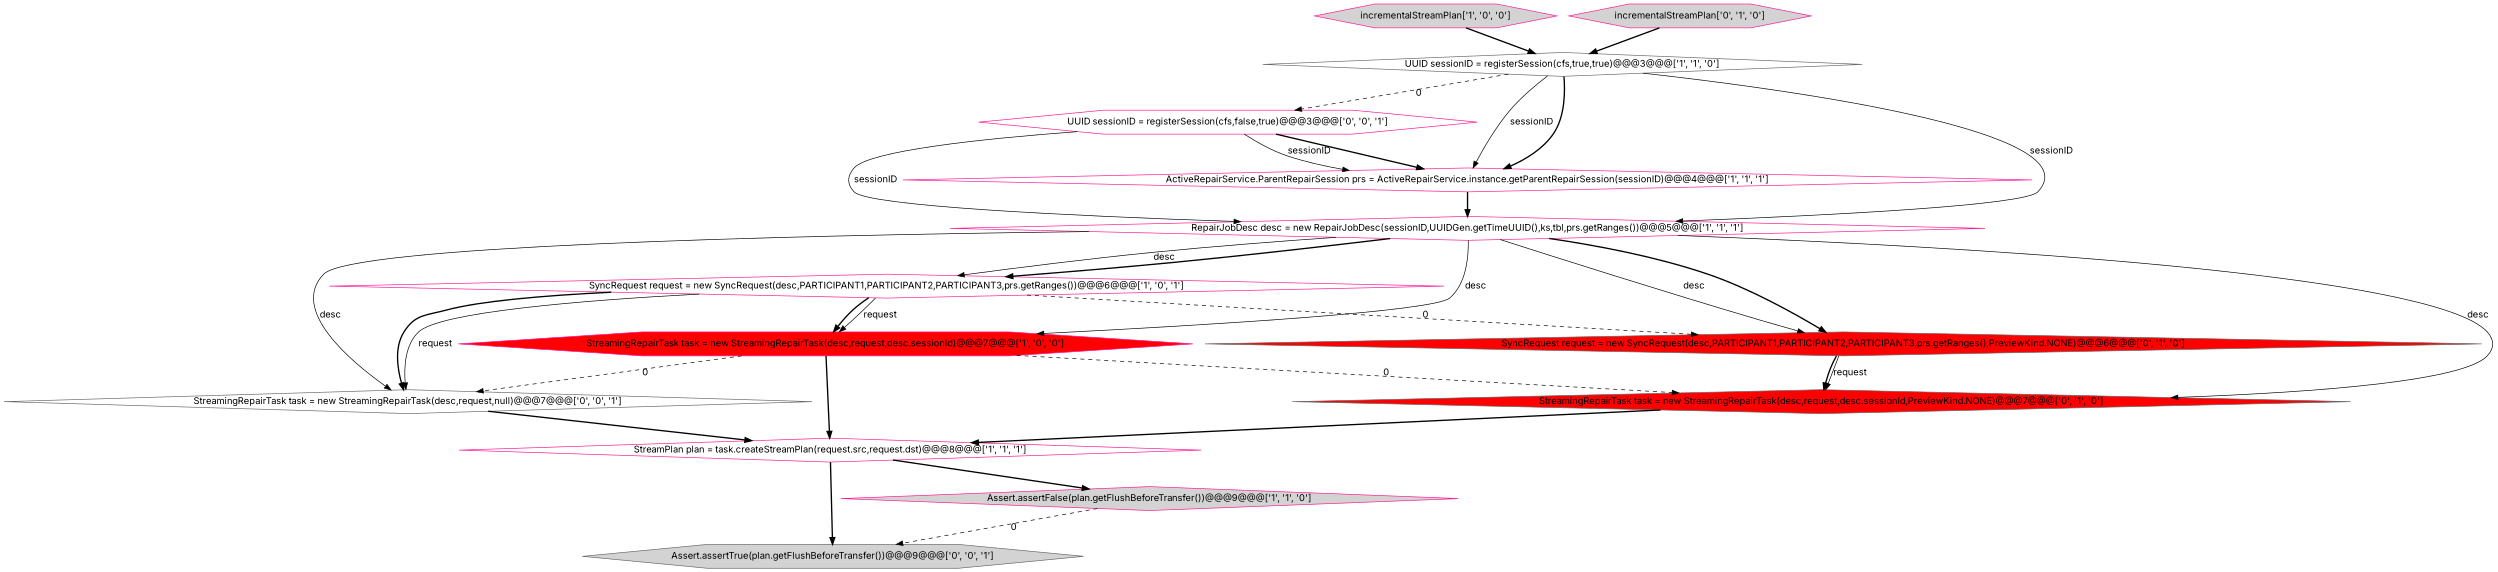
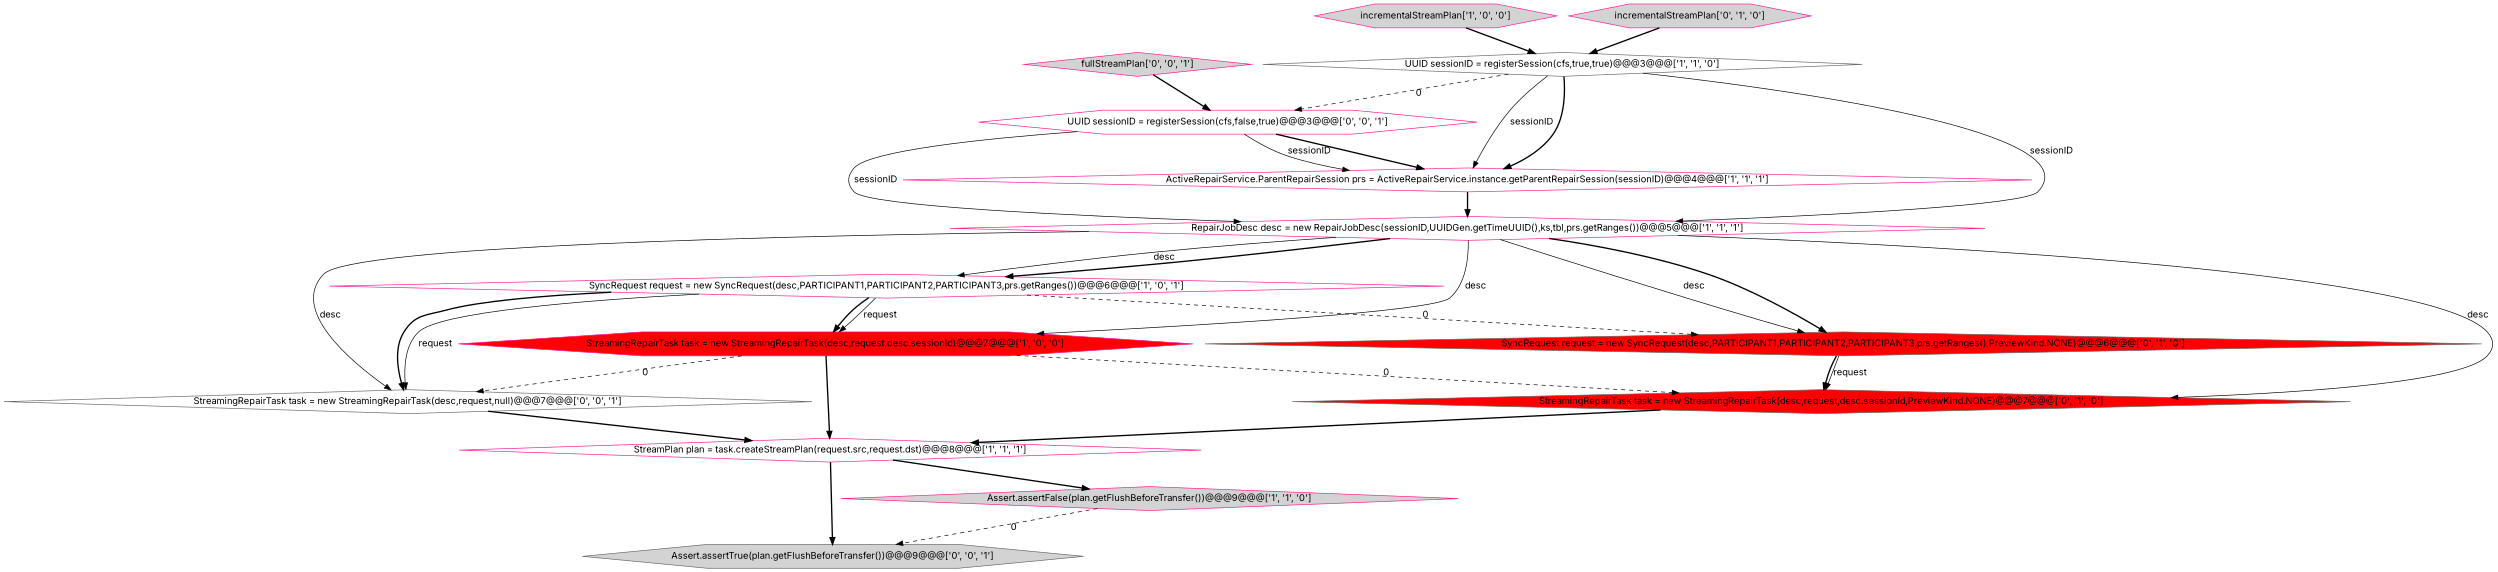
node "fullStreamPlan['0', '0', '1']": added
